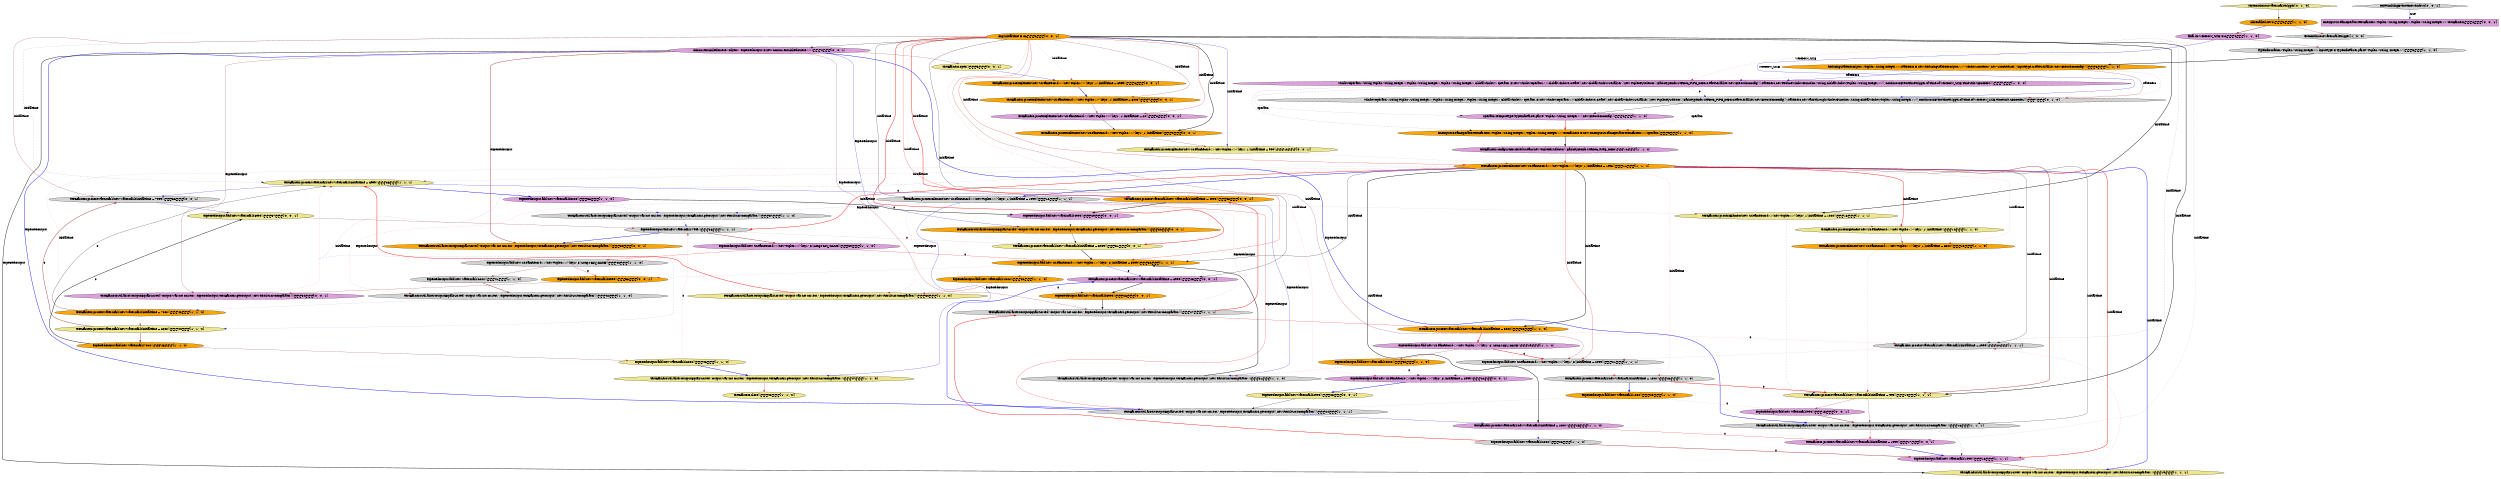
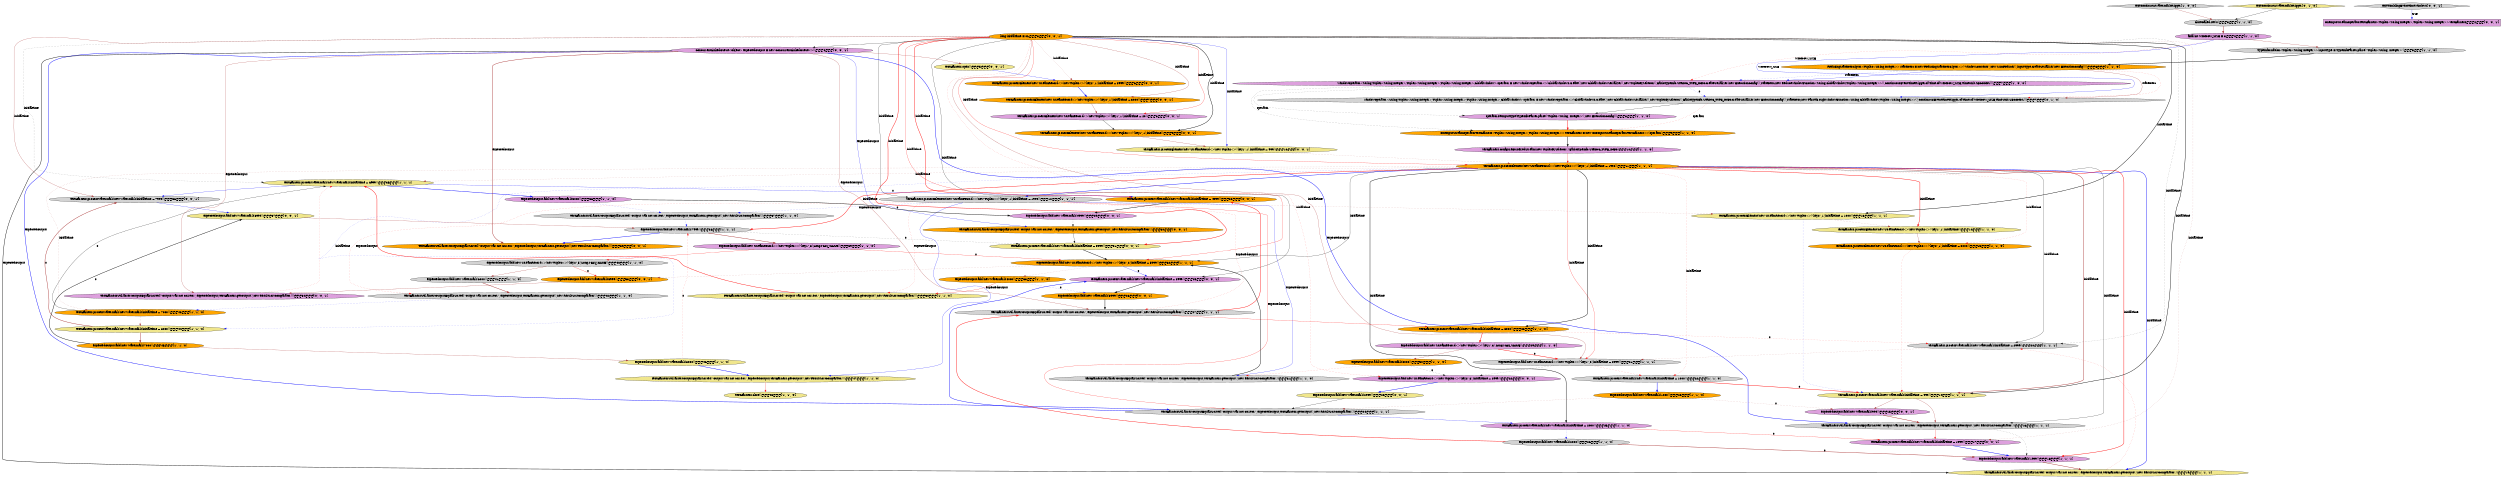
node "closeCalled.set(0)@@@3@@@['1', '1', '0']": fillcolor orange -> lightgrey
edge "closeCalled.set(0)@@@3@@@['1', '1', '0']" -> "testContinuousWatermarkTrigger['1', '0', '0']": reversed
